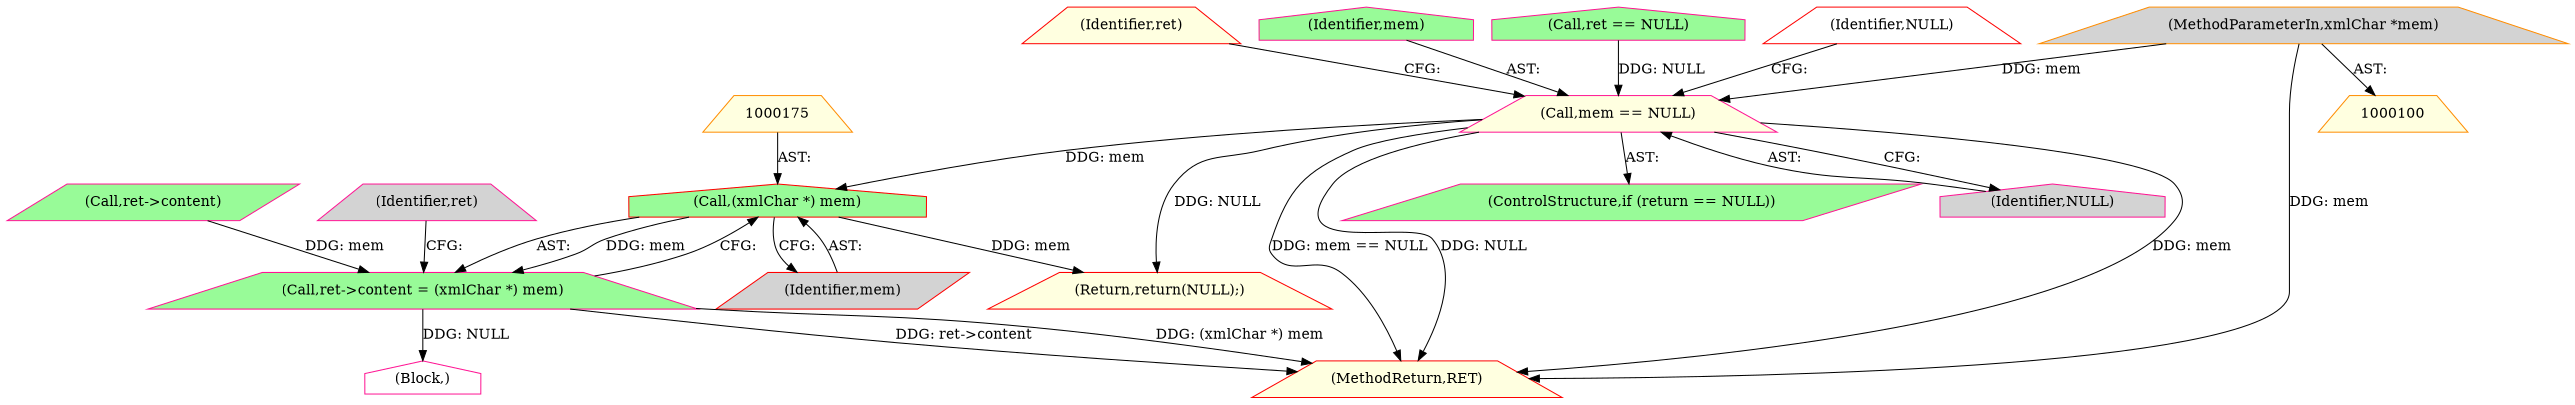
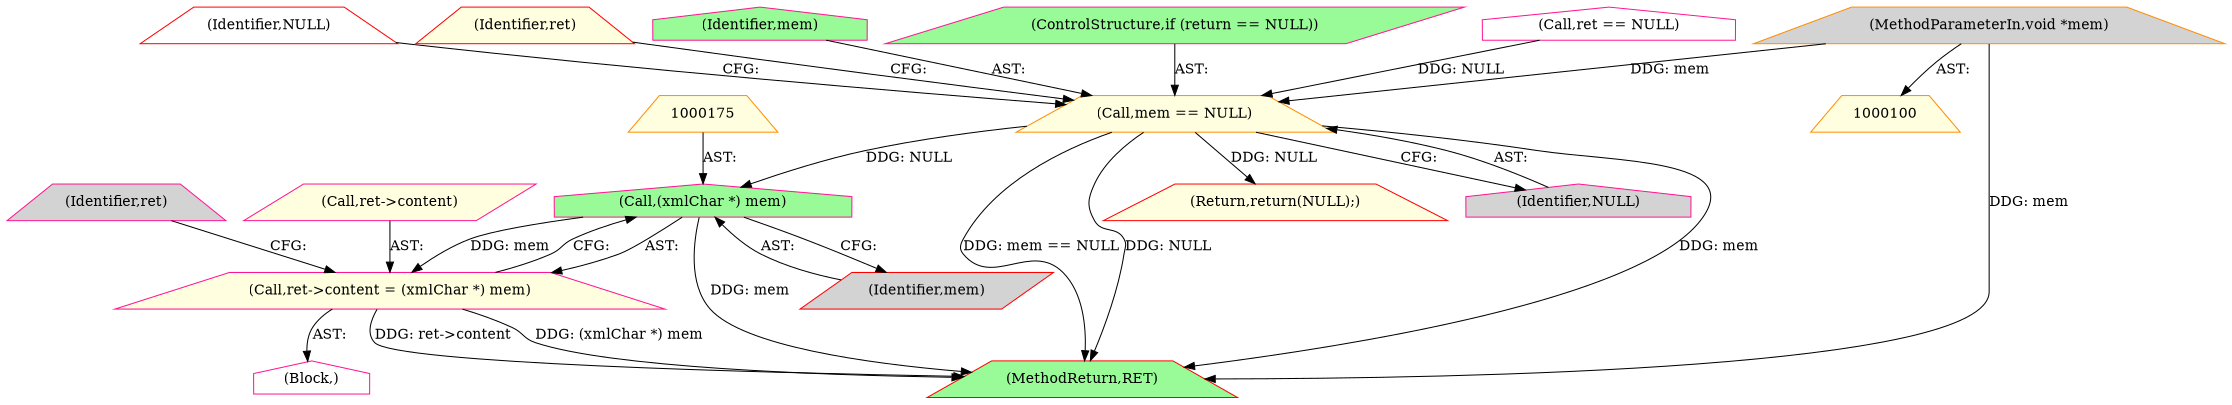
node "(Call,ret == NULL)": fillcolor palegreen -> white
node "(MethodParameterIn,xmlChar *mem)": label "(MethodParameterIn,xmlChar *mem)" -> "(MethodParameterIn,void *mem)"
node "(Call,mem == NULL)": color deeppink -> darkorange
edge "(Call,mem == NULL)" -> "(ControlStructure,if (return == NULL))": reversed
edge "(Call,mem == NULL)" -> "(Call,(xmlChar *) mem)": label "DDG: mem" -> "DDG: NULL"
node "(Call,ret->content)": fillcolor palegreen -> lightyellow
node "(Call,(xmlChar *) mem)": color red -> deeppink
edge "(Call,(xmlChar *) mem)" -> "(Return,return(NULL);)": now "(Call,(xmlChar *) mem)" -> "(MethodReturn,RET)"
edge "(Call,ret->content)" -> "(Call,ret->content = (xmlChar *) mem)": label "DDG: mem" -> "AST: "
node "(Call,ret->content = (xmlChar *) mem)": fillcolor palegreen -> lightyellow
edge "(Call,ret->content = (xmlChar *) mem)" -> "(Block,)": label "DDG: NULL" -> "AST: "
node "(MethodReturn,RET)": fillcolor lightyellow -> palegreen
